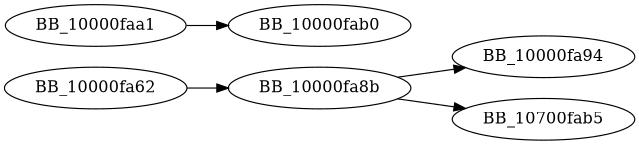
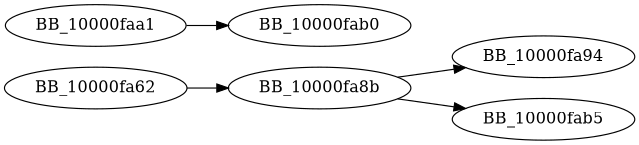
node "BB_10700fab5": label "BB_10700fab5" -> "BB_10000fab5"
